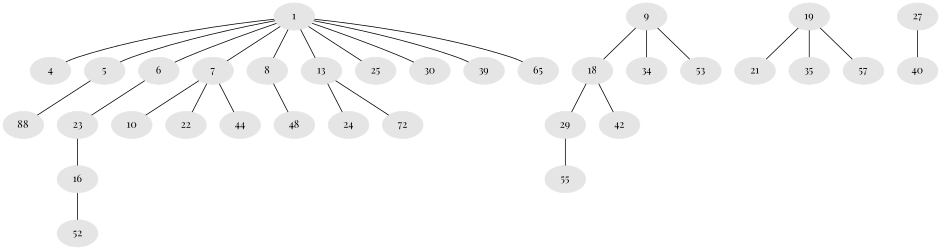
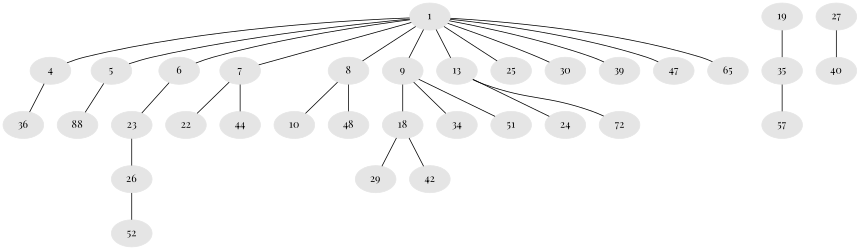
edge "1" -- "9": added
edge "19" -- "57": now "35" -- "57"
node "47": added
node "53": label "53" -> "51"
node "21": removed
edge "7" -- "10": now "8" -- "10"
node "36": added
node "16": label "16" -> "26"
node "55": removed
